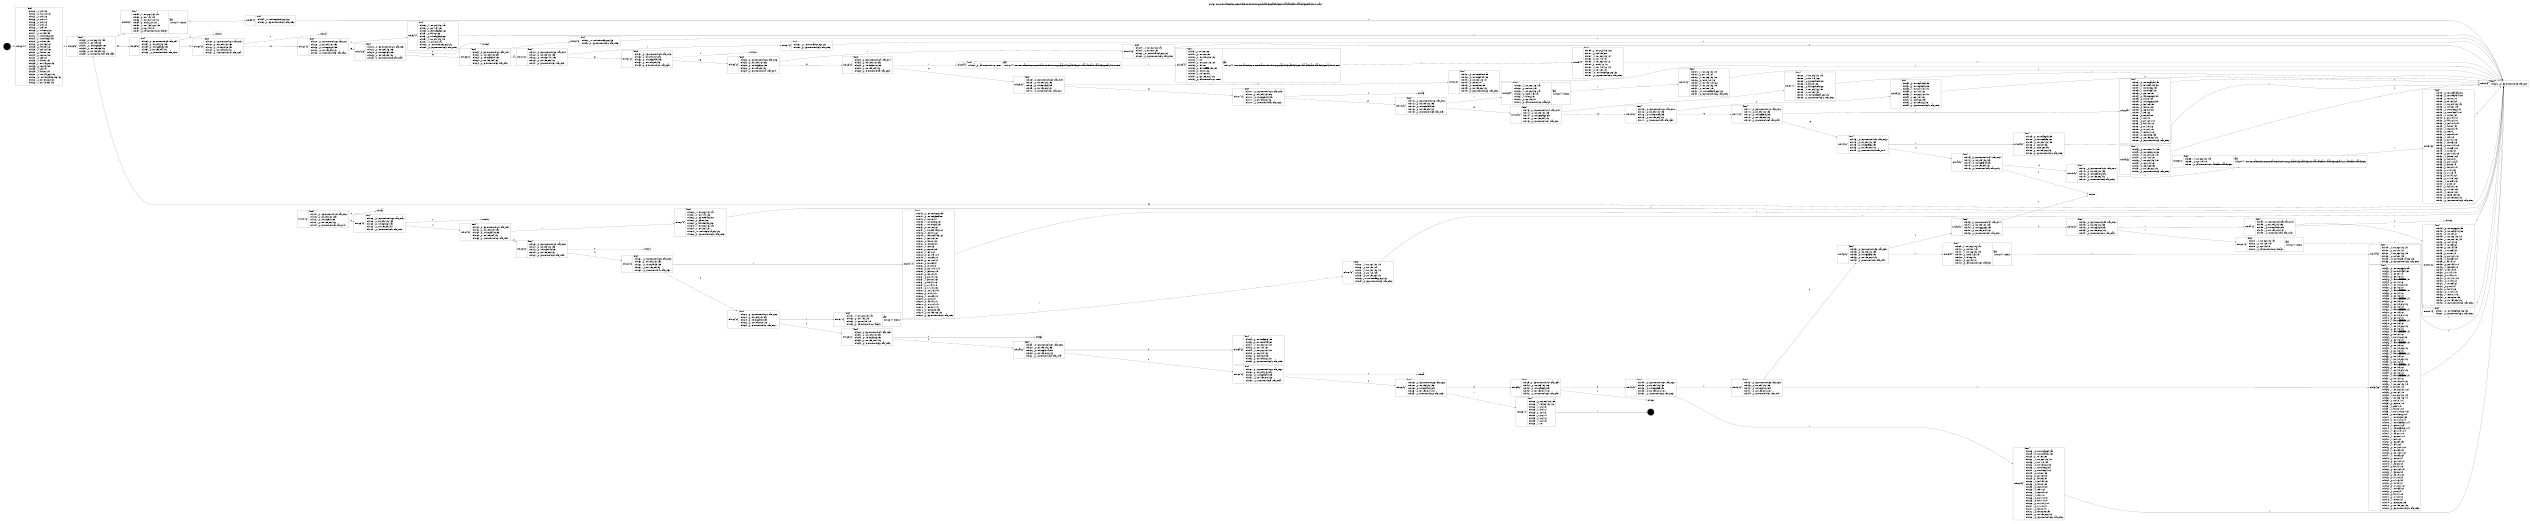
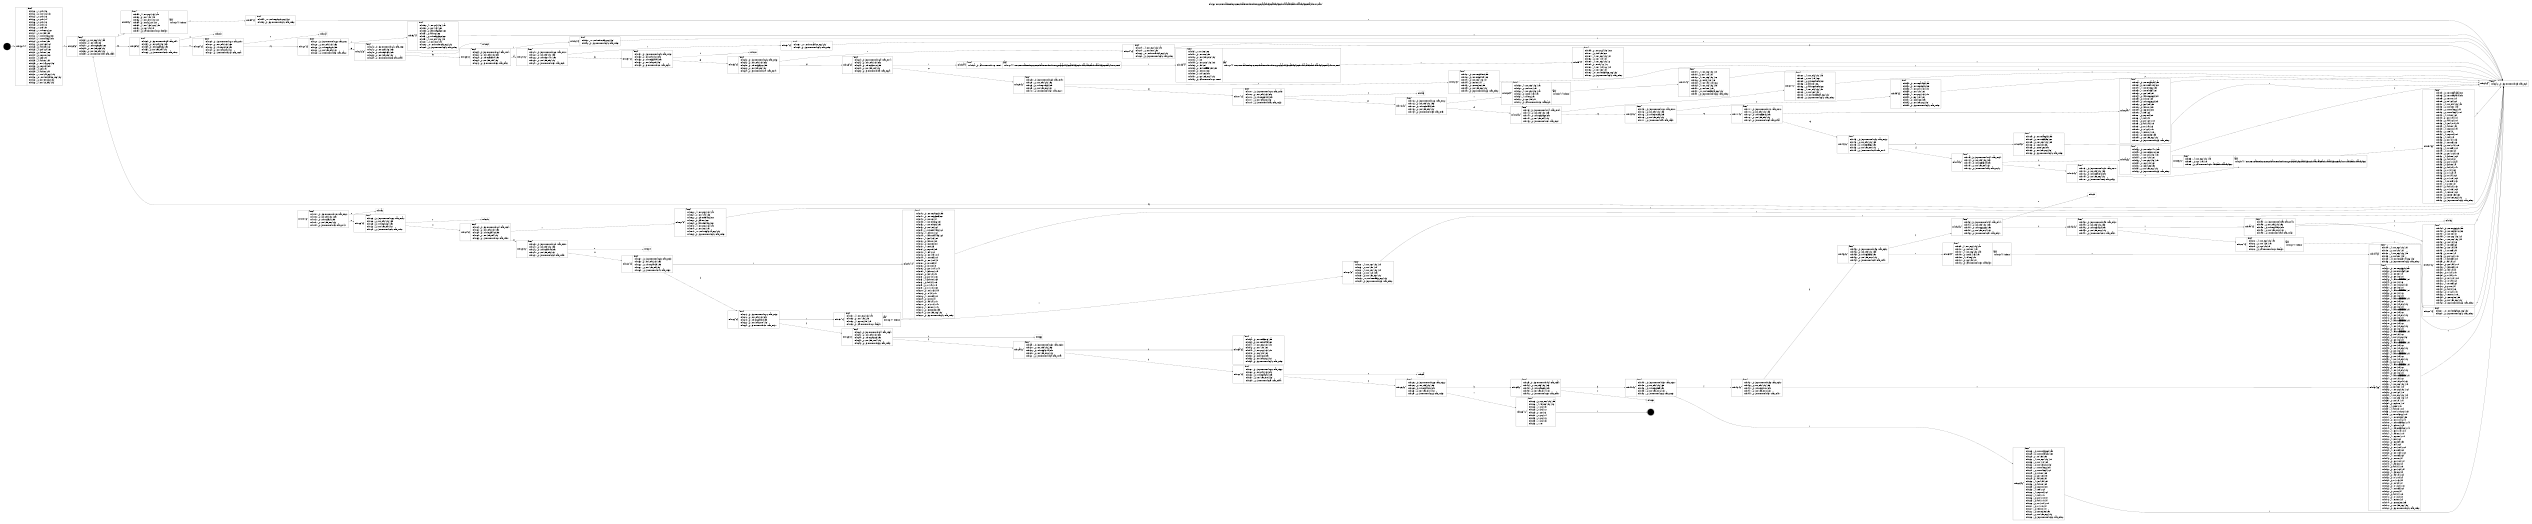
edge "0x4017af [28]" -> "0x402297": now "0x4017af [28]" -> "0x401da6 [36]"
